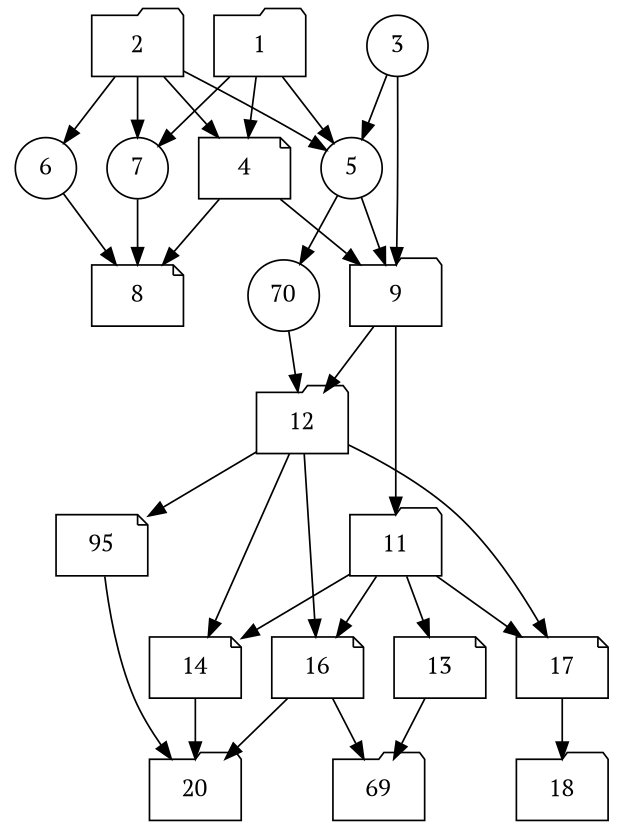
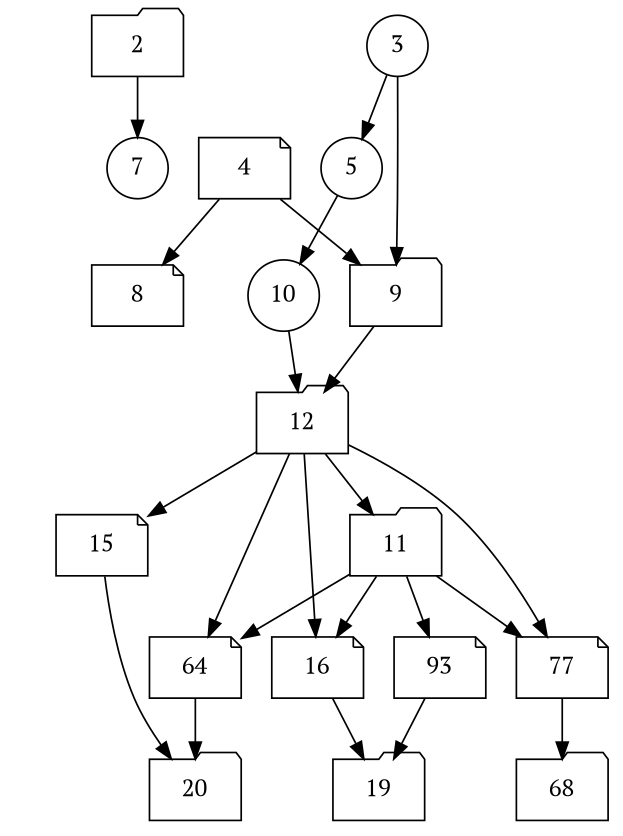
node "1": removed
edge "2" -> "4": removed
edge "2" -> "5": removed
node "6": removed
edge "7" -> "8": removed
edge "5" -> "9": removed
node "70": label "70" -> "10"
edge "9" -> "11": now "12" -> "11"
node "95": label "95" -> "15"
node "14": label "14" -> "64"
node "13": label "13" -> "93"
node "17": label "17" -> "77"
edge "16" -> "20": removed
node "69": label "69" -> "19"
node "18": label "18" -> "68"
